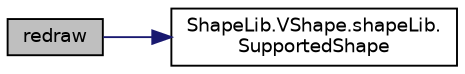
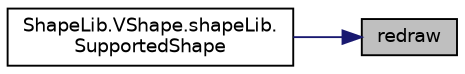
edge "redraw" -> "ShapeLib.VShape.shapeLib. SupportedShape": reversed
